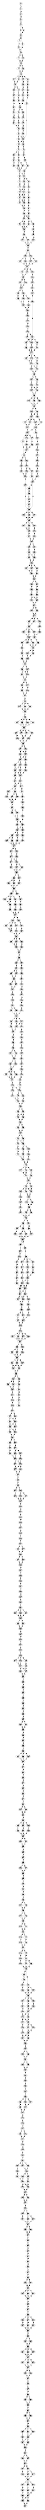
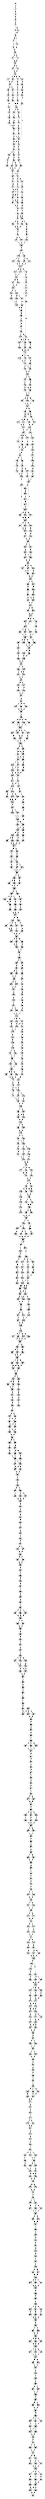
edge "S658" -> "S659": reversed
